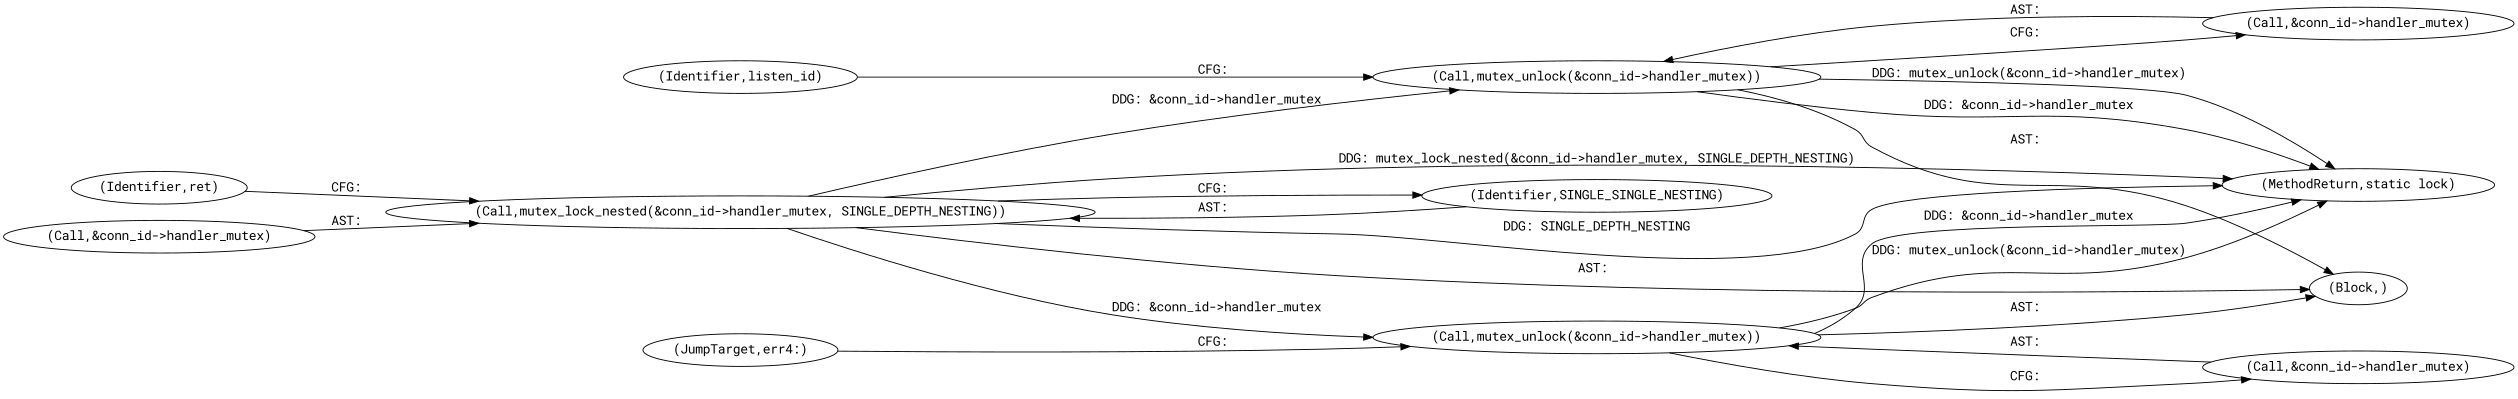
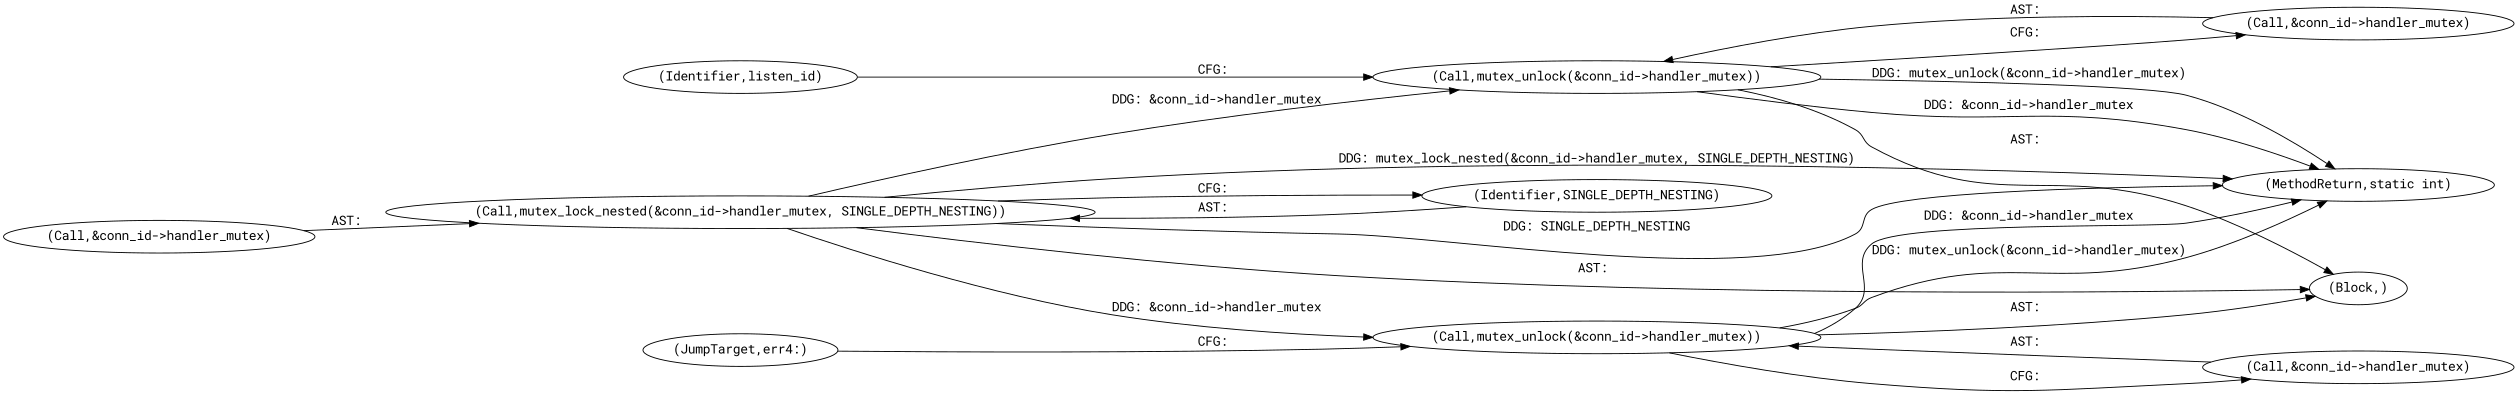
node "(MethodReturn,static lock)": label "(MethodReturn,static lock)" -> "(MethodReturn,static int)"
node "(Identifier,ret)": removed
node "(Identifier,SINGLE_SINGLE_NESTING)": label "(Identifier,SINGLE_SINGLE_NESTING)" -> "(Identifier,SINGLE_DEPTH_NESTING)"
